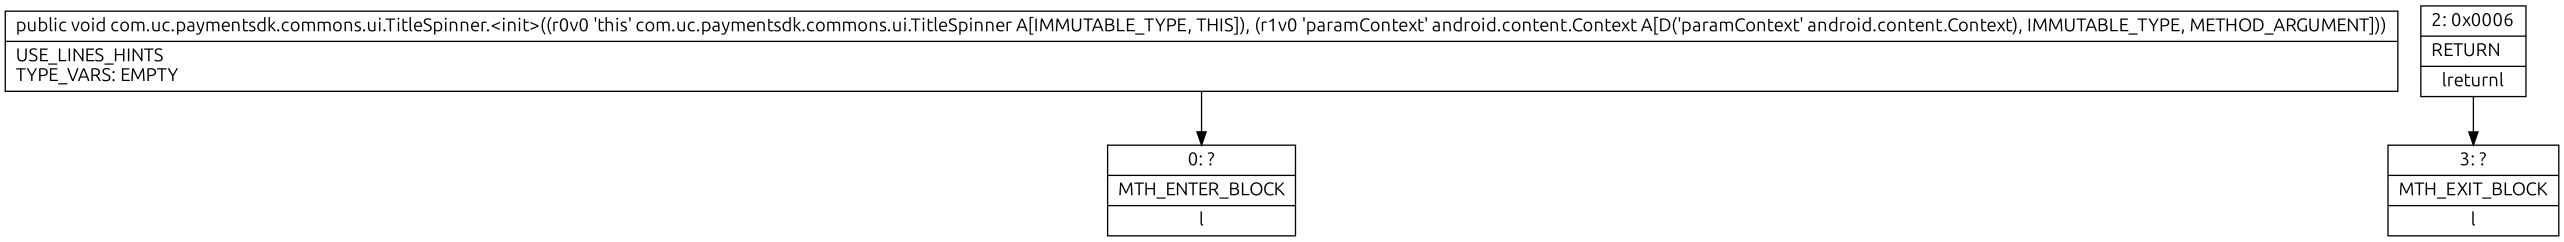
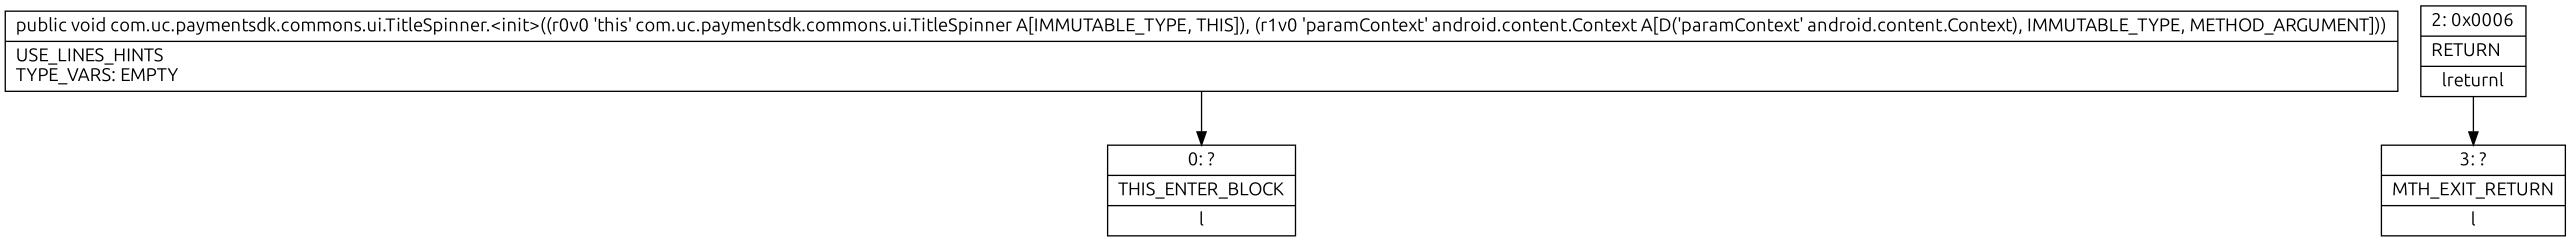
node "0: ?": text "MTH_ENTER_BLOCK" -> "THIS_ENTER_BLOCK"
node "3: ?": text "MTH_EXIT_BLOCK" -> "MTH_EXIT_RETURN"
